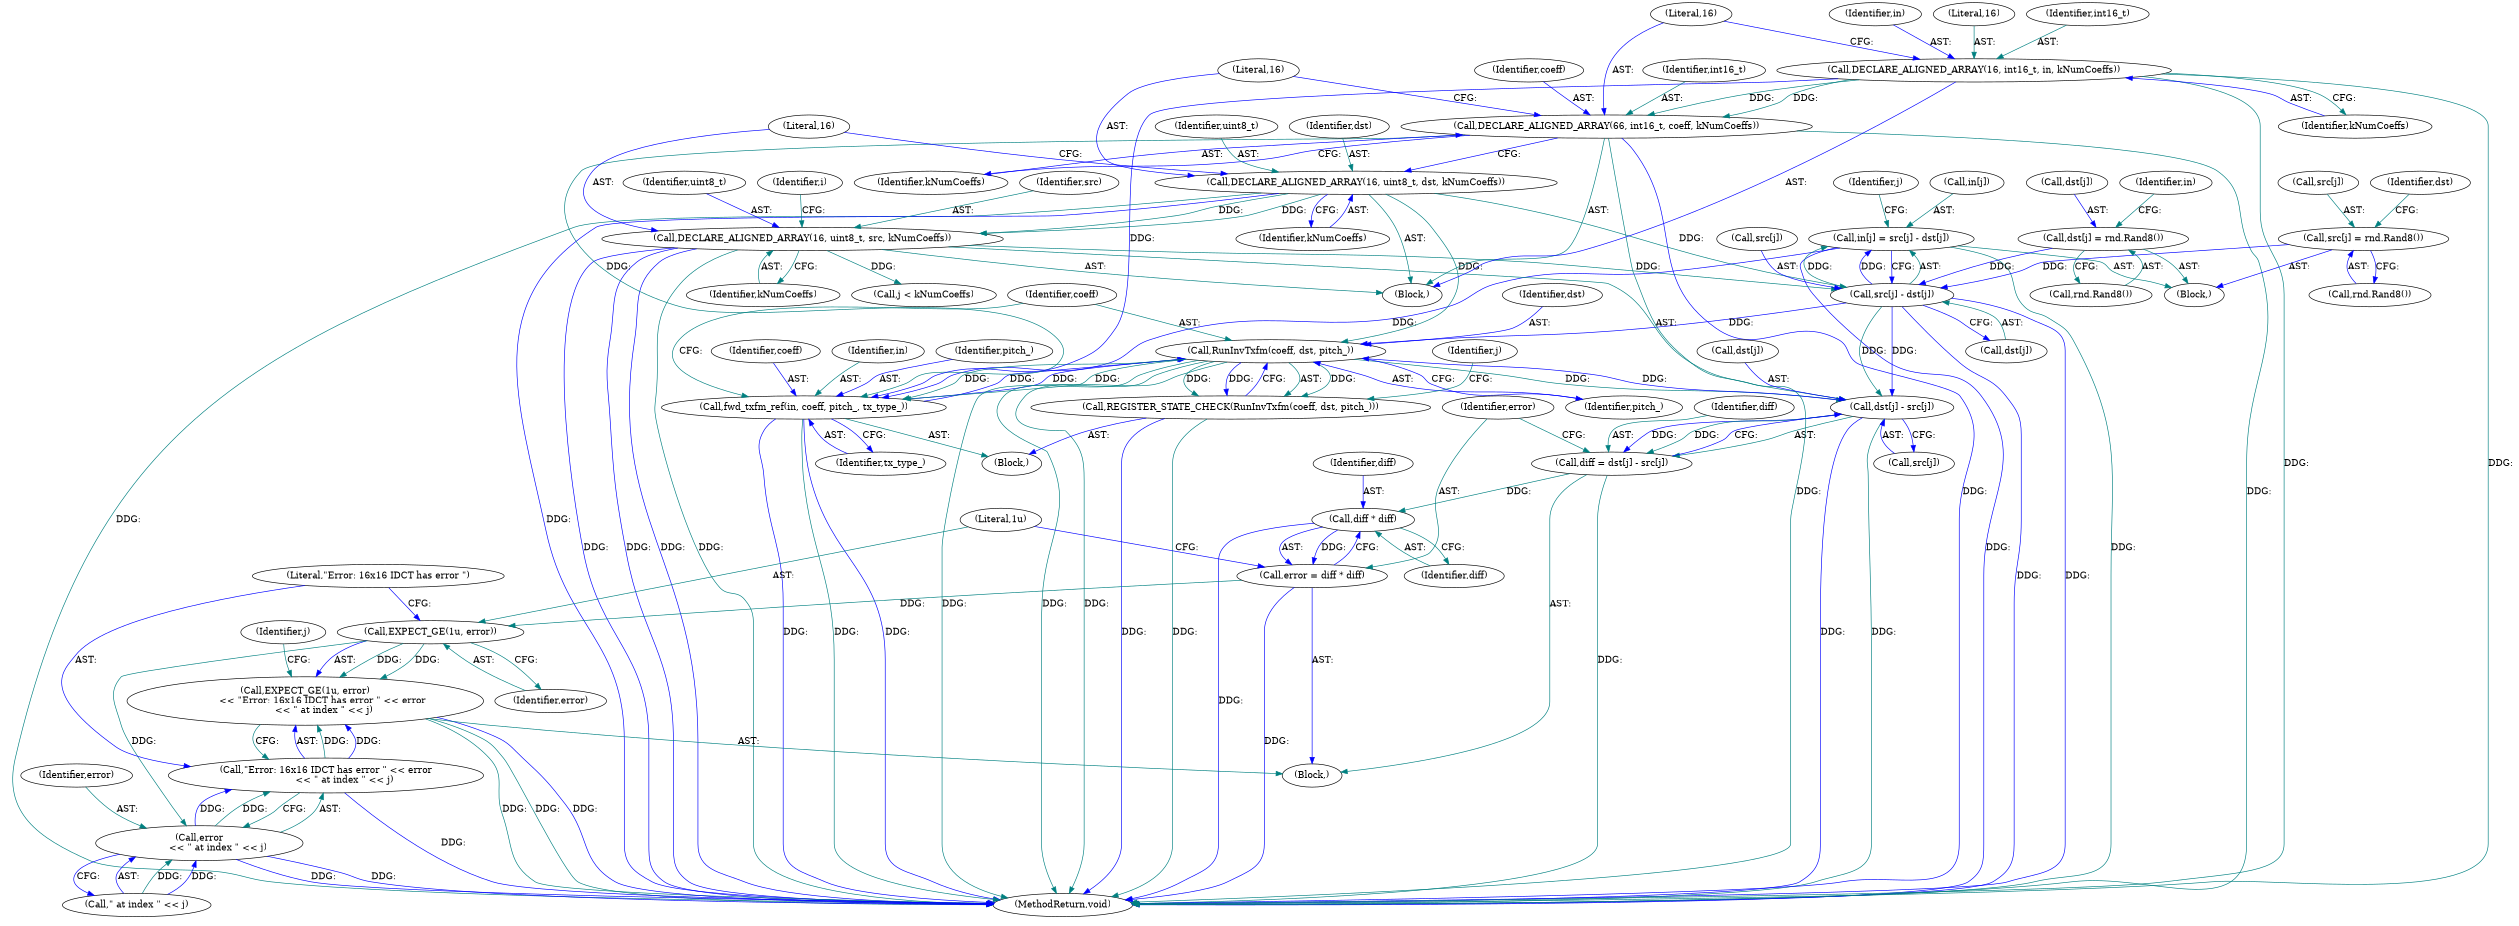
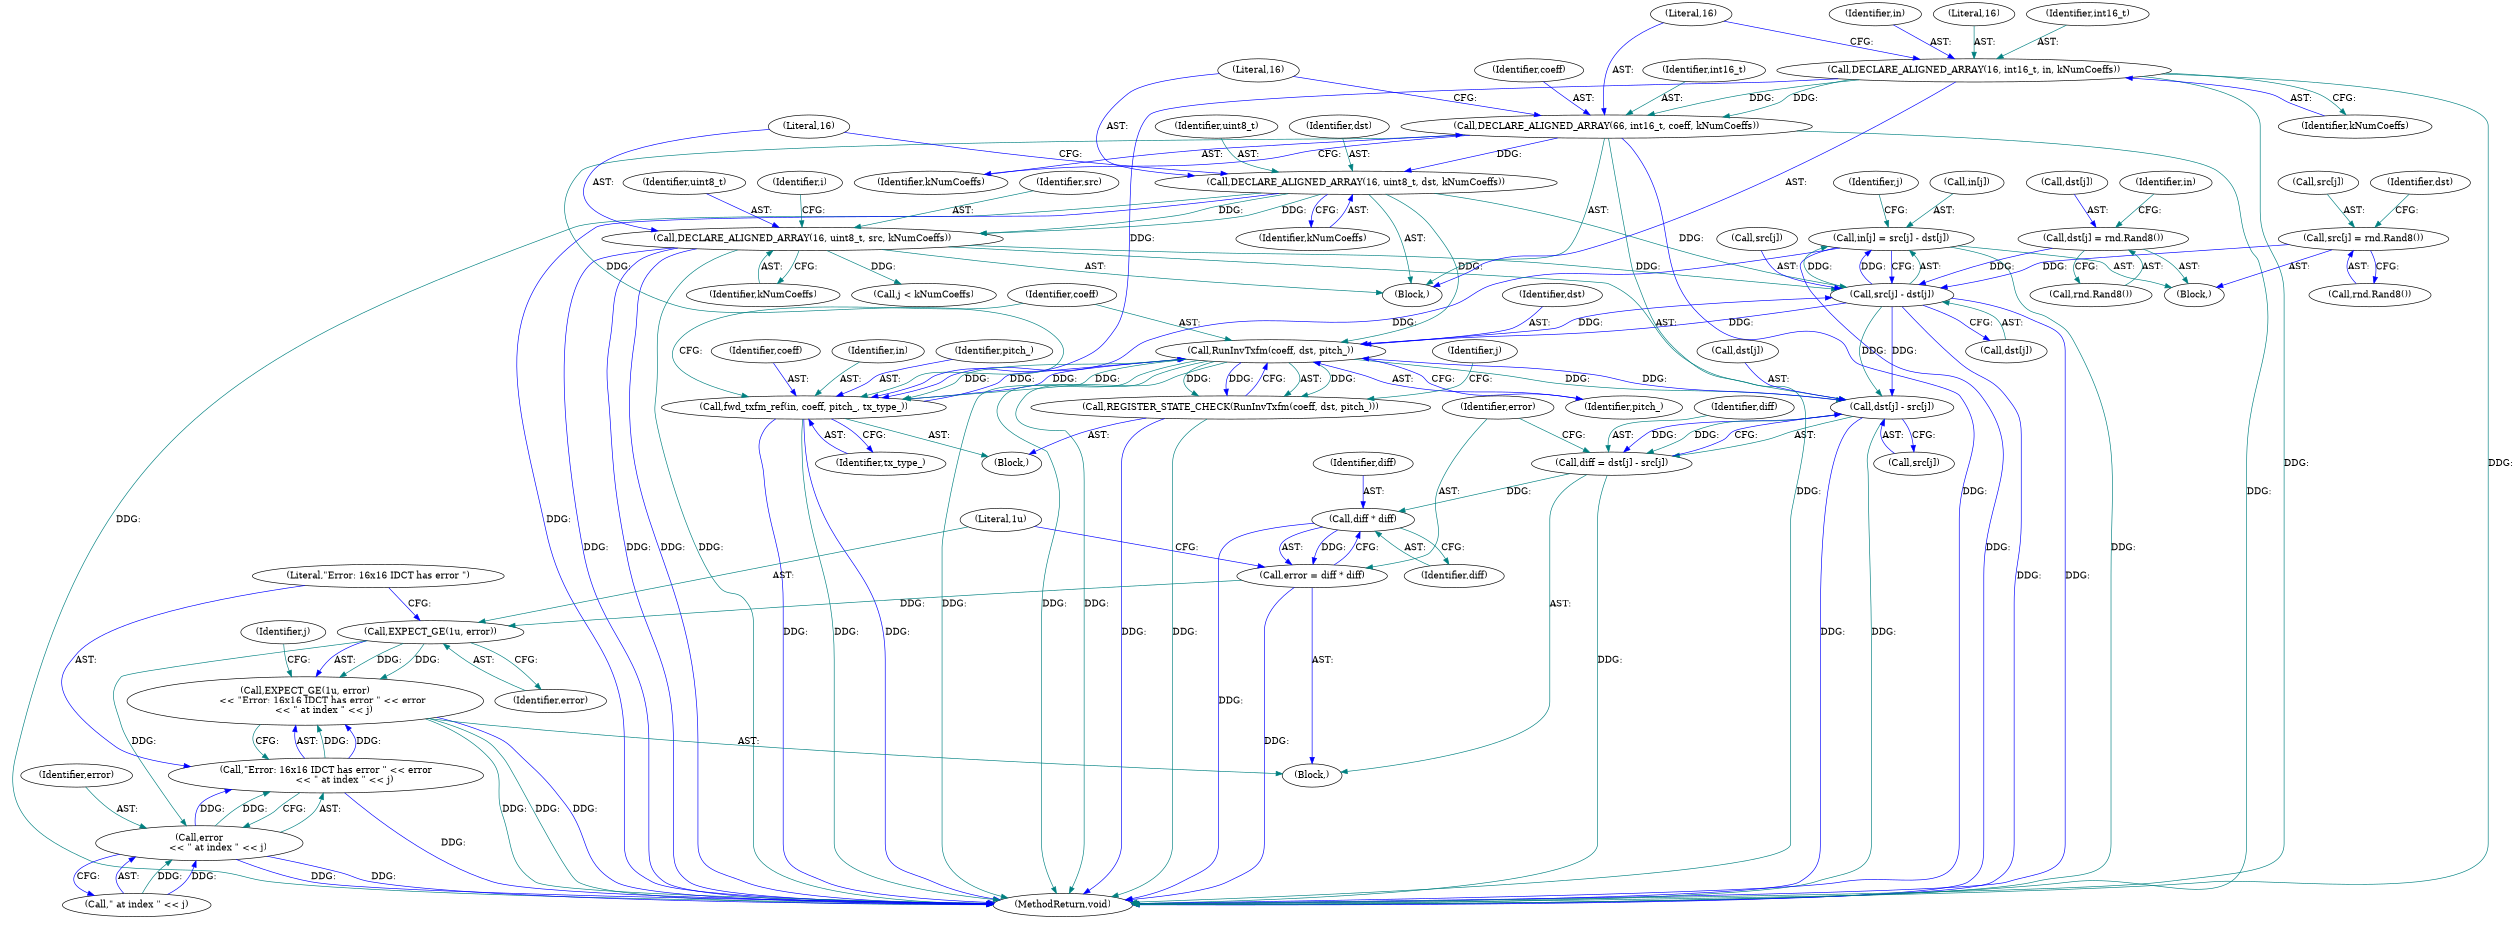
edge "(Call,DECLARE_ALIGNED_ARRAY(66, int16_t, coeff, kNumCoeffs))" -> "(Call,DECLARE_ALIGNED_ARRAY(16, uint8_t, dst, kNumCoeffs))": label "CFG: " -> "DDG: "
edge "(Call,RunInvTxfm(coeff, dst, pitch_))" -> "(Call,src[j] - dst[j])": added, label "DDG:"
